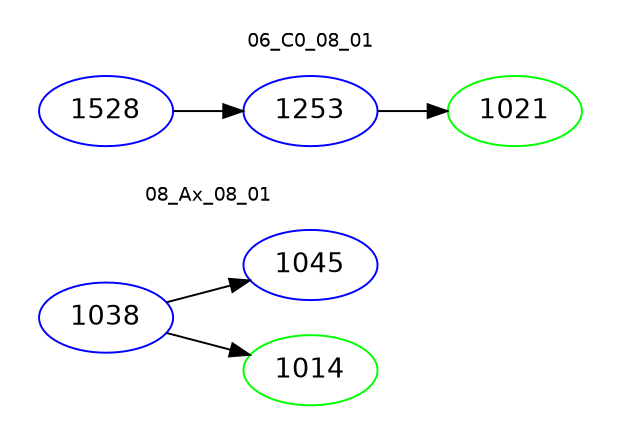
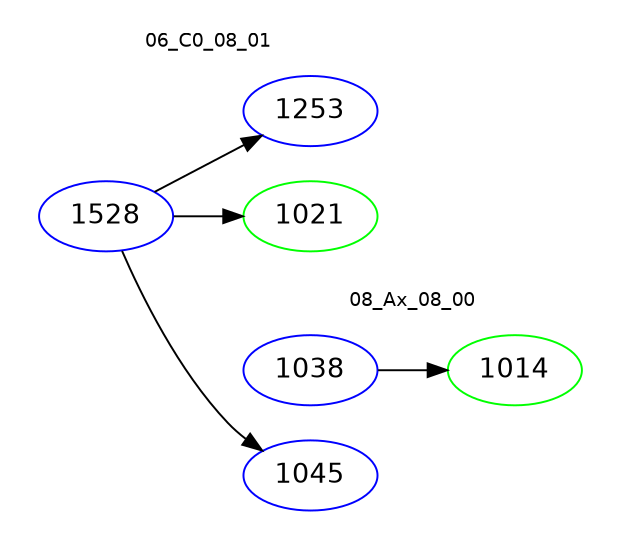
edge "1253" -> "1021": now "1528" -> "1021"
cluster "08_Ax_08_01": label "08_Ax_08_01" -> "08_Ax_08_00"
edge "1038" -> "1045": now "1528" -> "1045"
